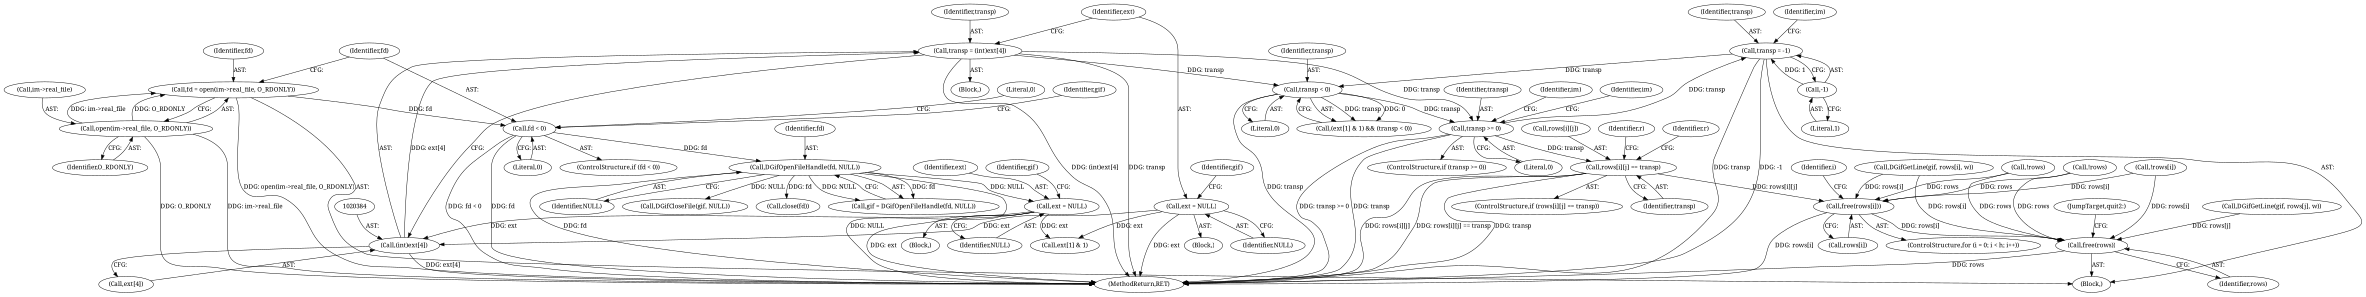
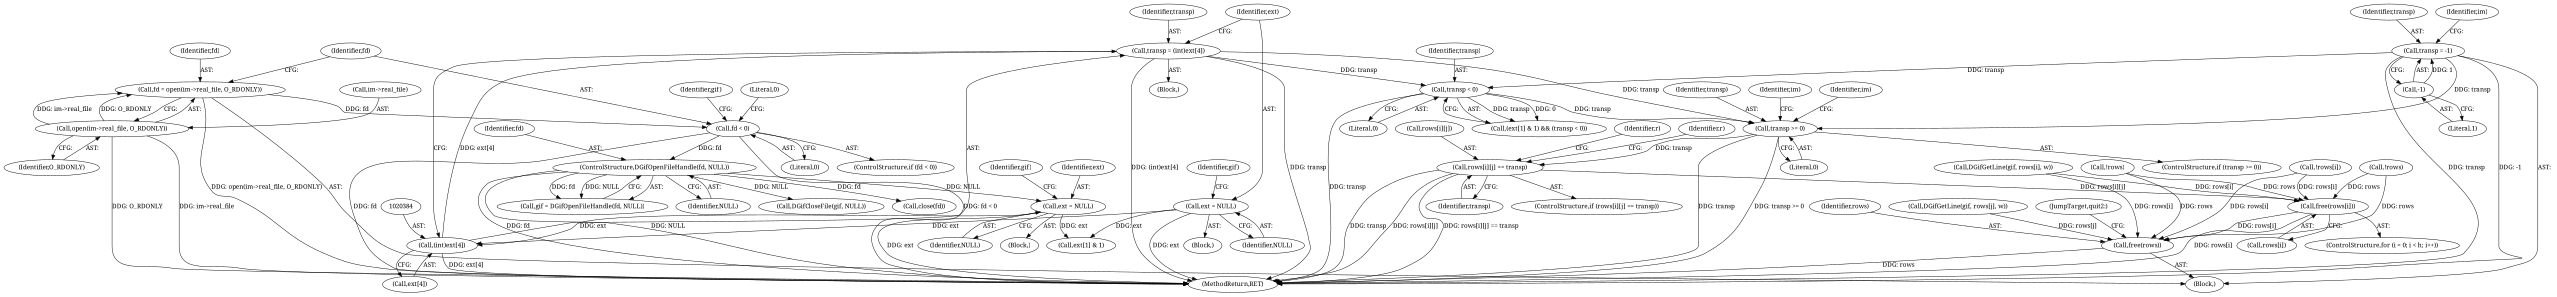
edge "(Call,transp >= 0)" -> "(Call,transp = -1)": reversed
node "(Call,DGifOpenFileHandle(fd, NULL))": label "(Call,DGifOpenFileHandle(fd, NULL))" -> "(ControlStructure,DGifOpenFileHandle(fd, NULL))"
node "(Identifier,i)": removed
edge "(Call,free(rows))" -> "(Identifier,rows)": removed, label "CFG:"
